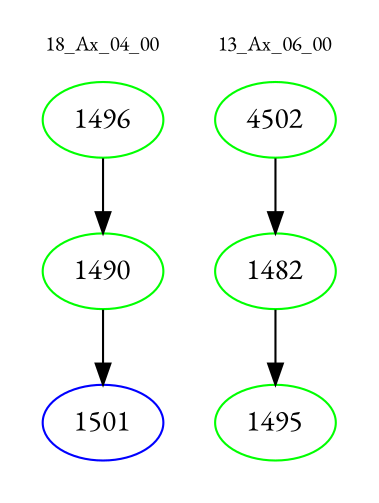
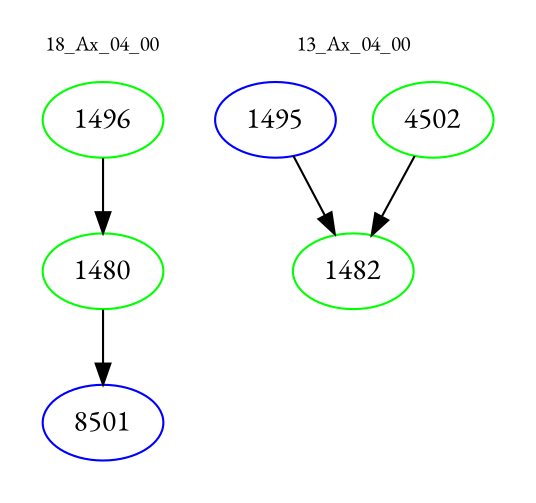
cluster "13_Ax_06_00": label "13_Ax_06_00" -> "13_Ax_04_00"
node "1490": label "1490" -> "1480"
edge "1482" -> "1495": reversed
node "1501": label "1501" -> "8501"
node "1495": color green -> blue
